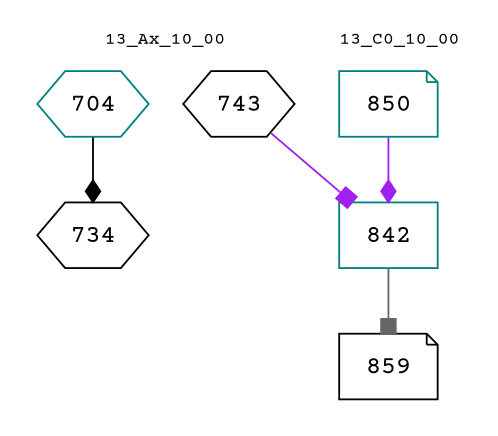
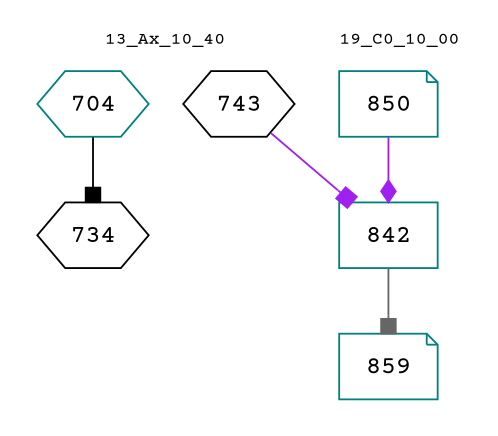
cluster "13_Ax_10_00": label "13_Ax_10_00" -> "13_Ax_10_40"
cluster "13_C0_10_00": label "13_C0_10_00" -> "19_C0_10_00"
edge "704" -> "734": arrowhead diamond -> box
node "859": color black -> teal
